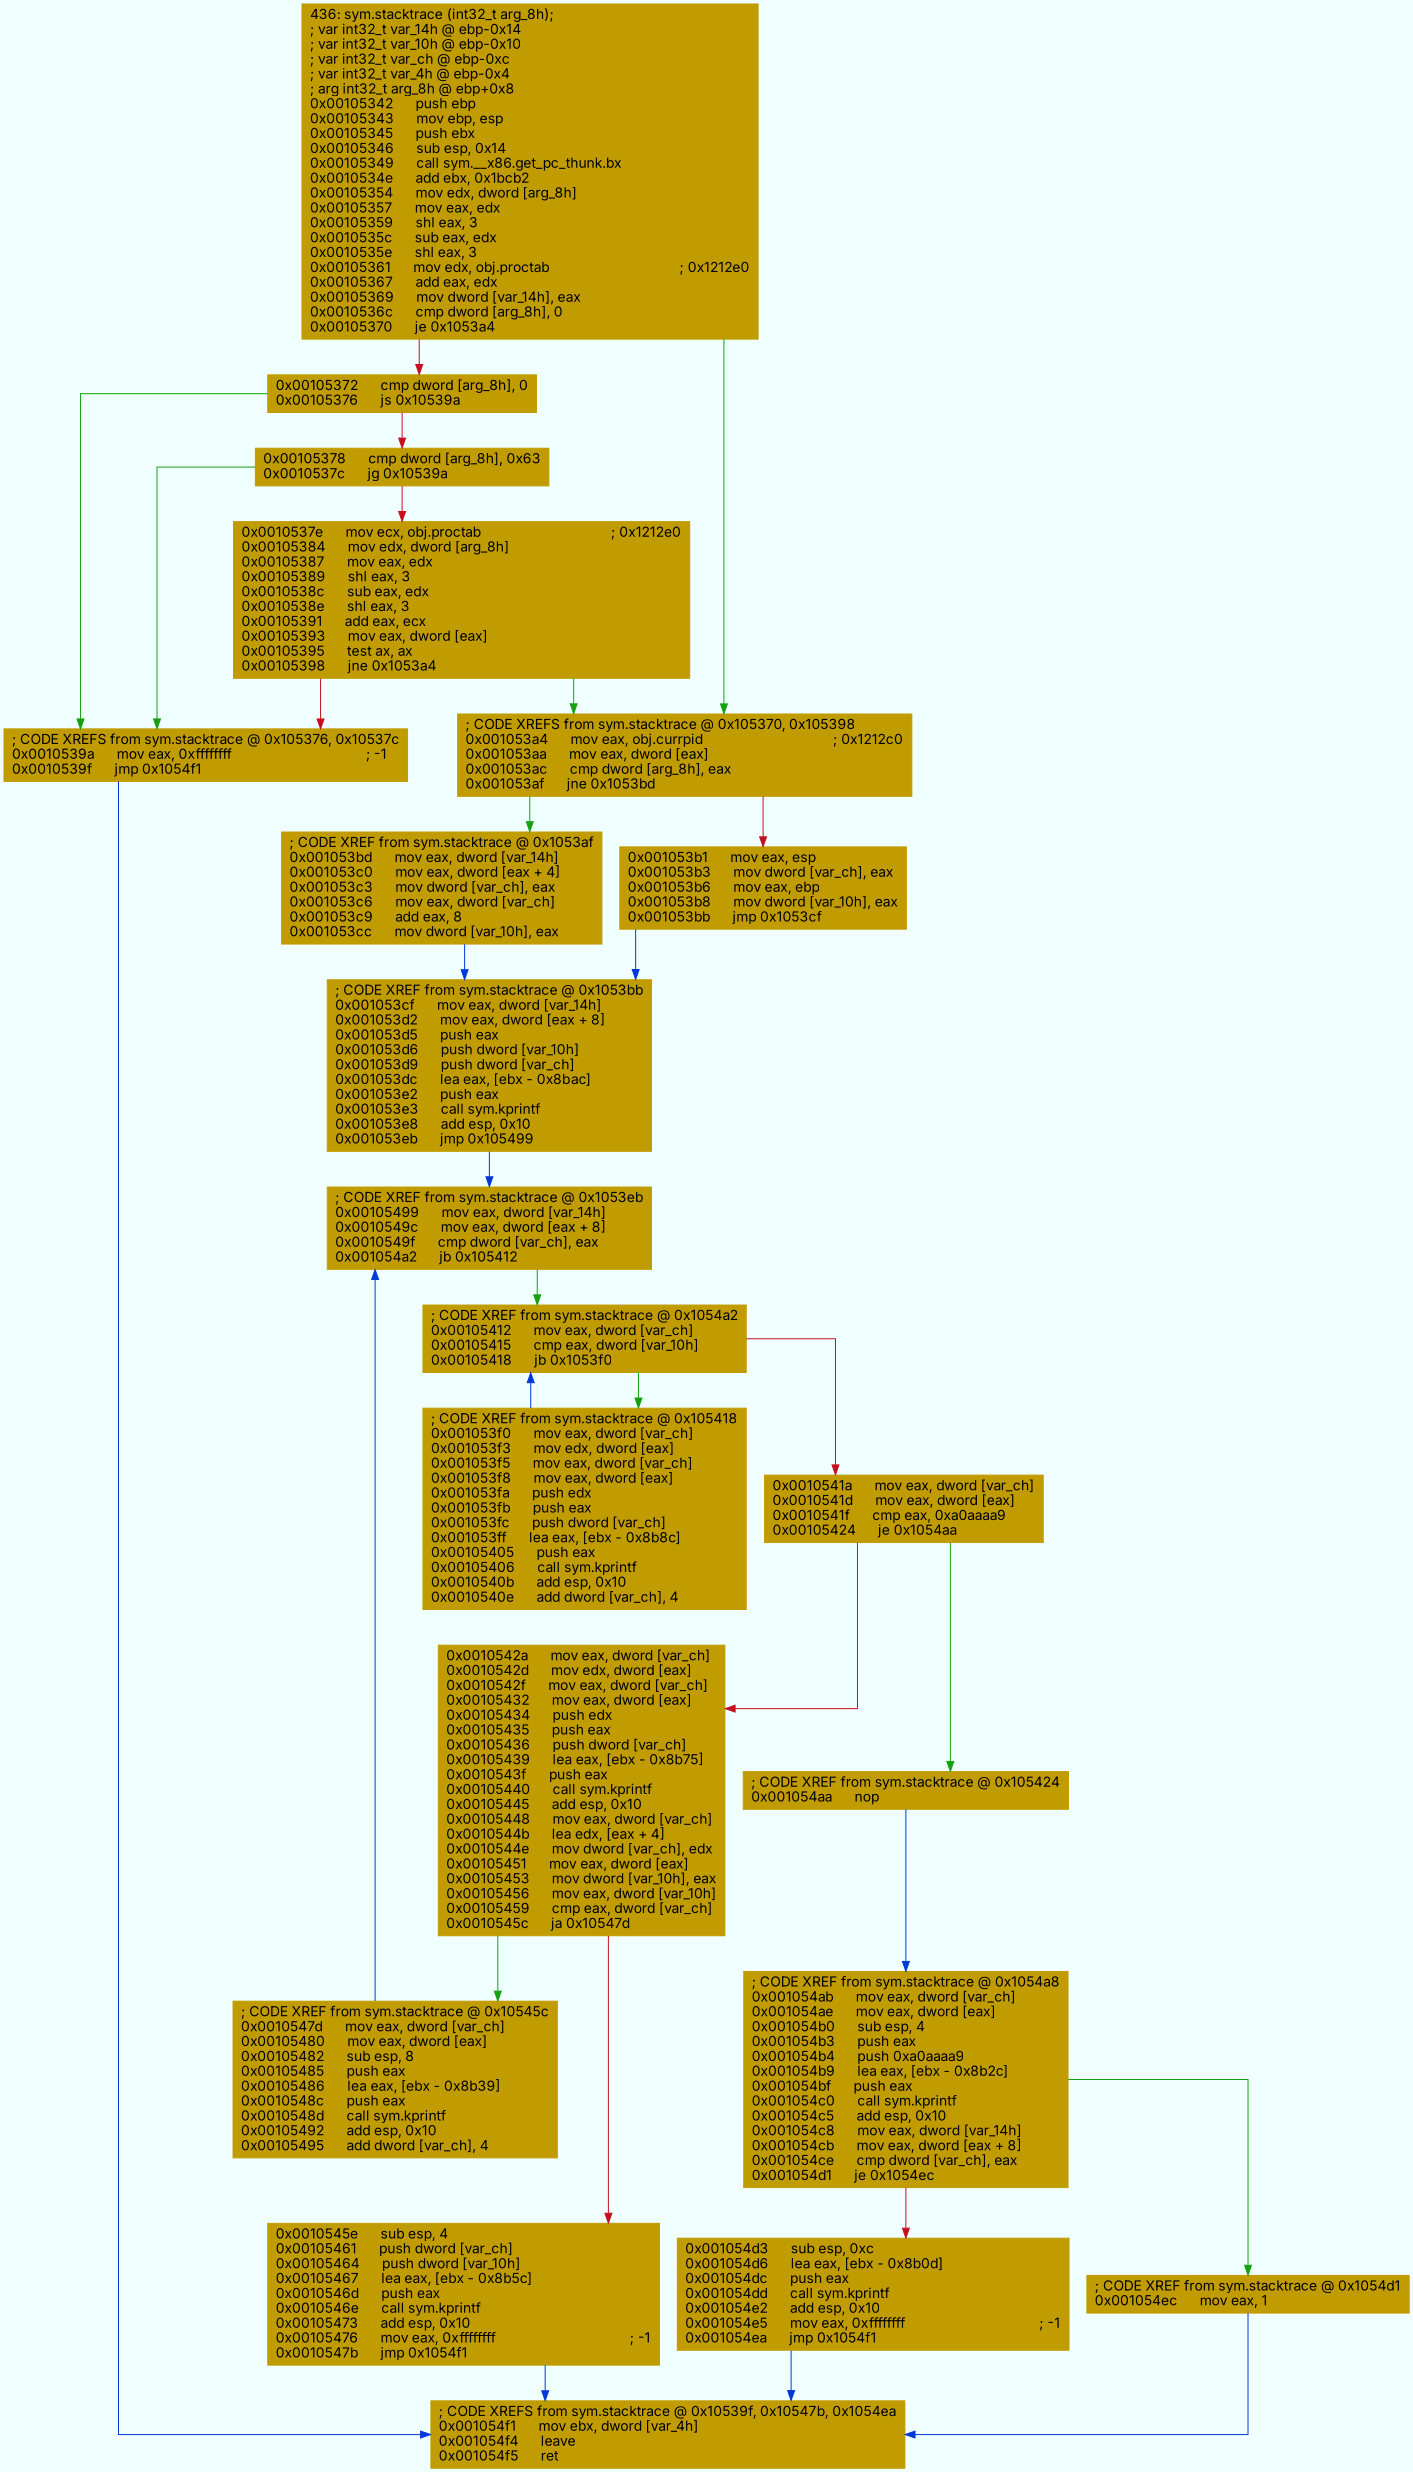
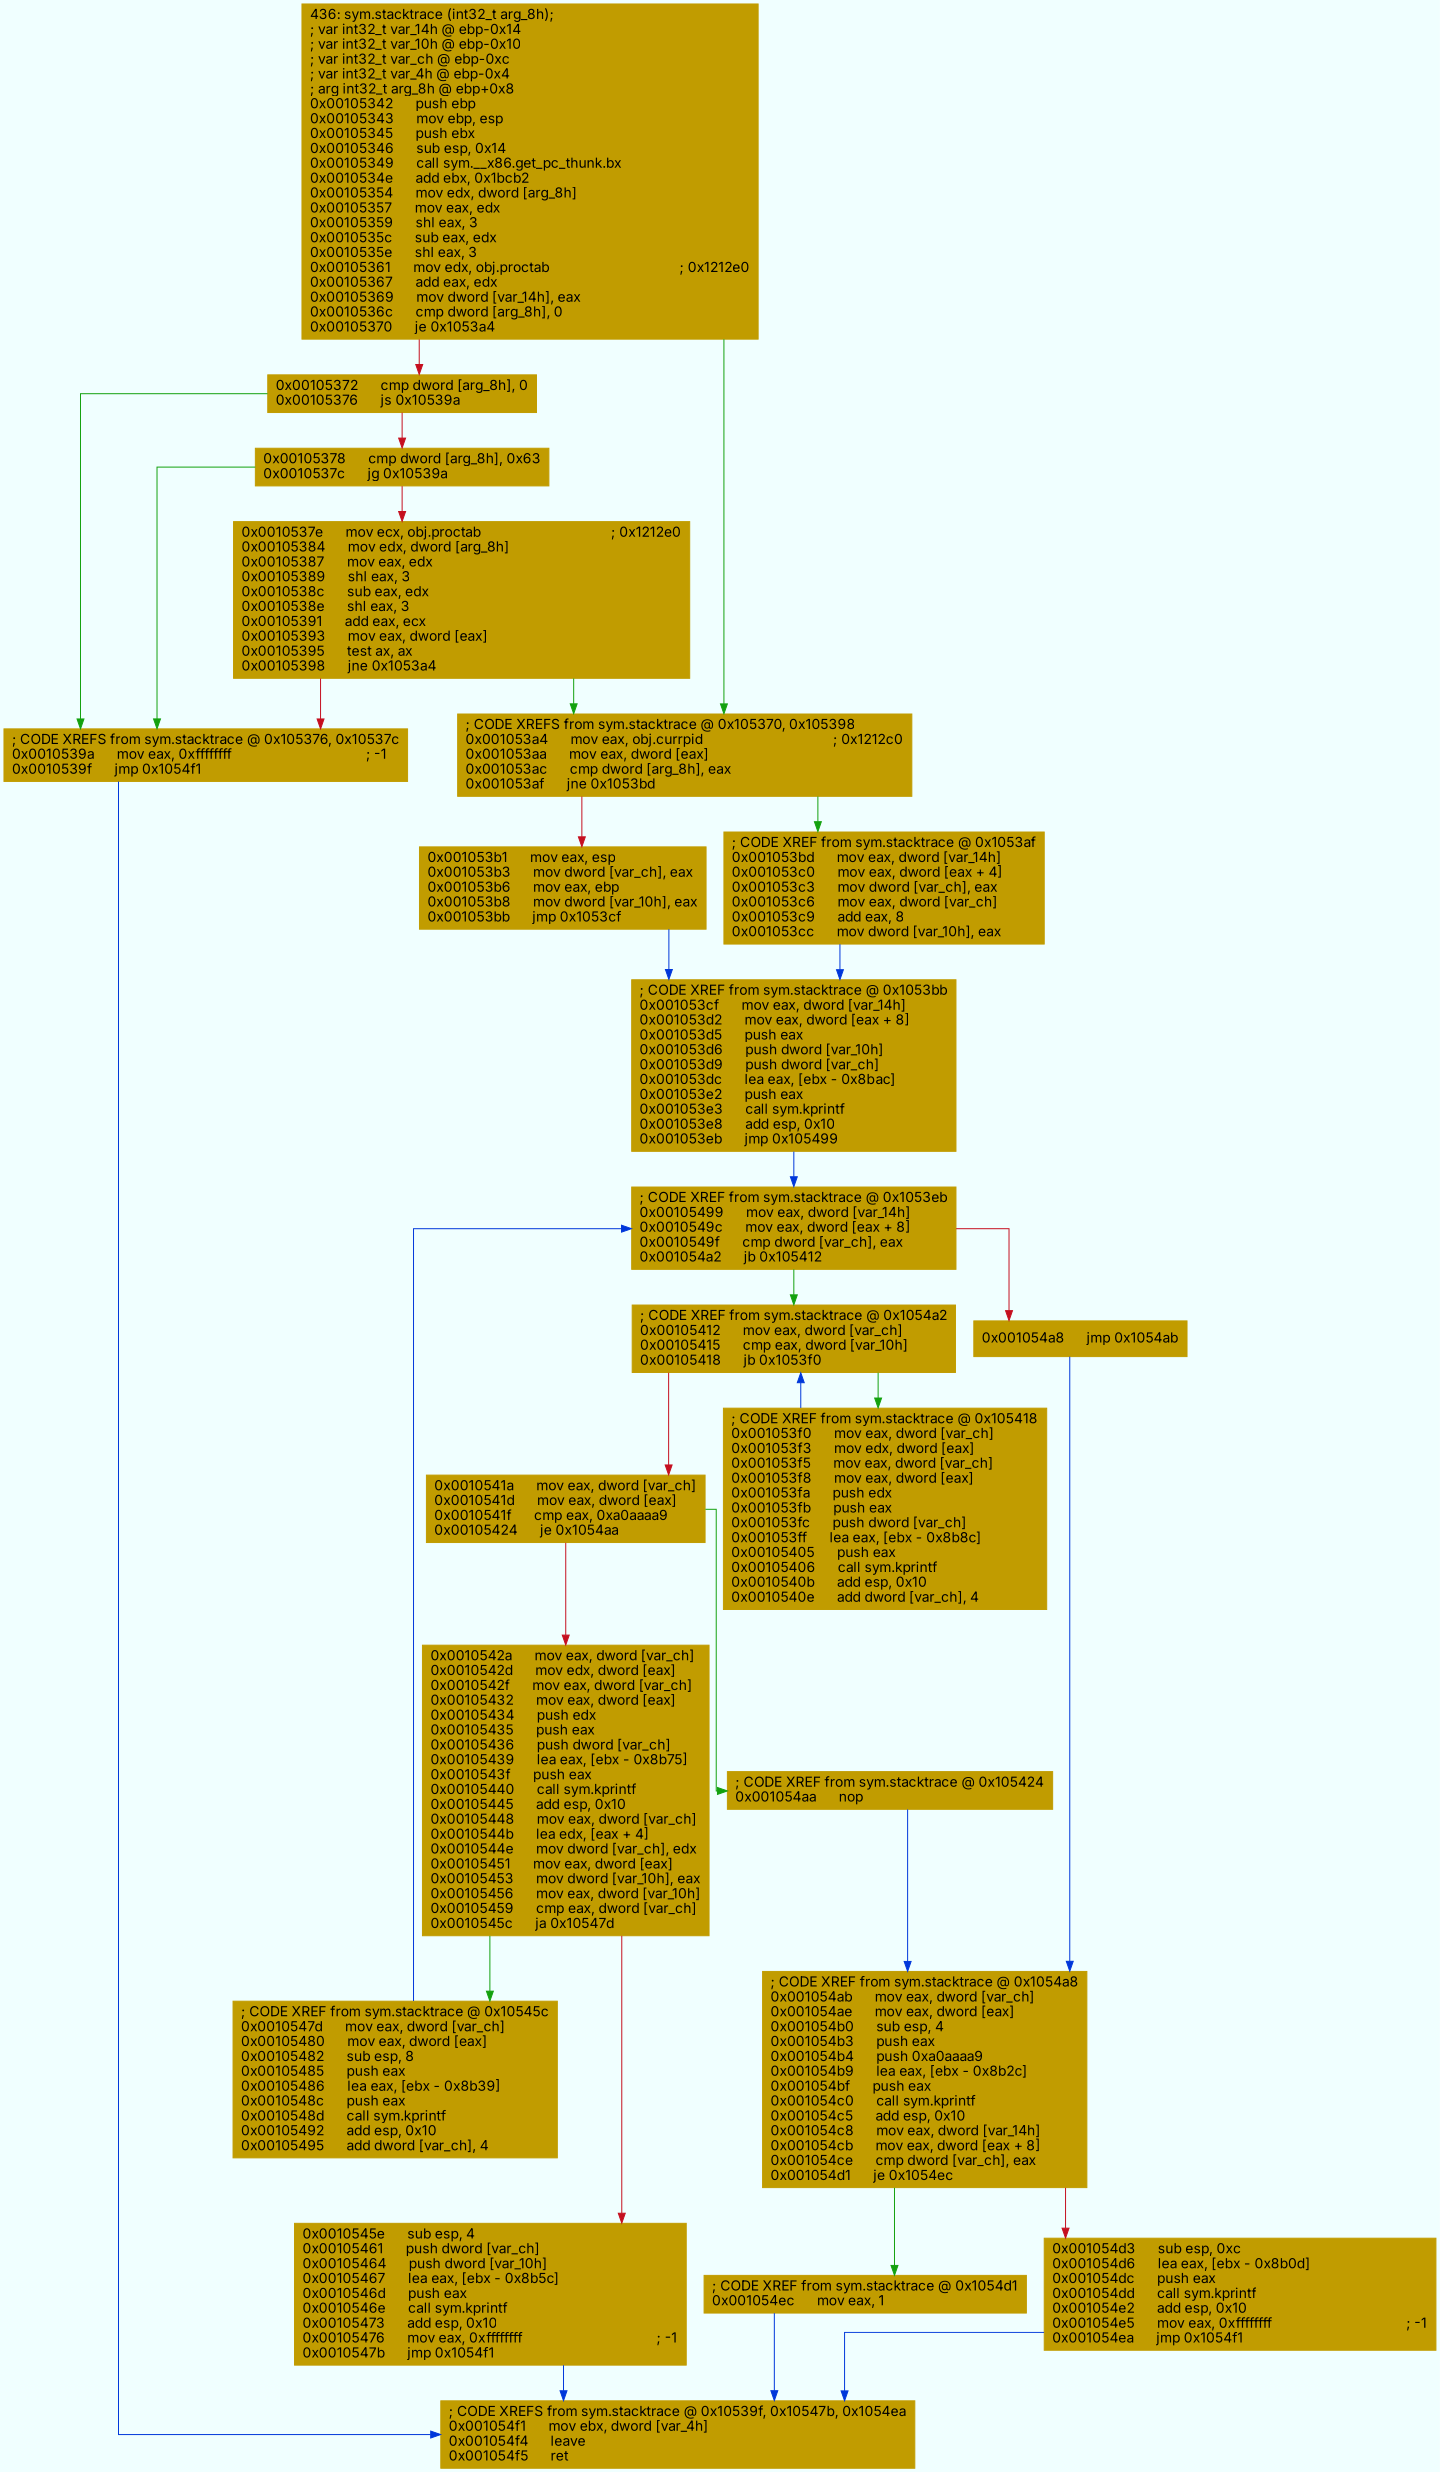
node "0x001054a8      jmp 0x1054ab": added
